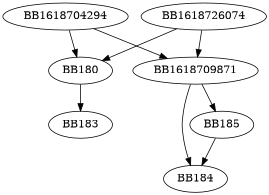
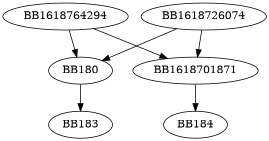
node "BB1618704294": label "BB1618704294" -> "BB1618764294"
node "BB1618709871": label "BB1618709871" -> "BB1618701871"
node "BB185": removed
